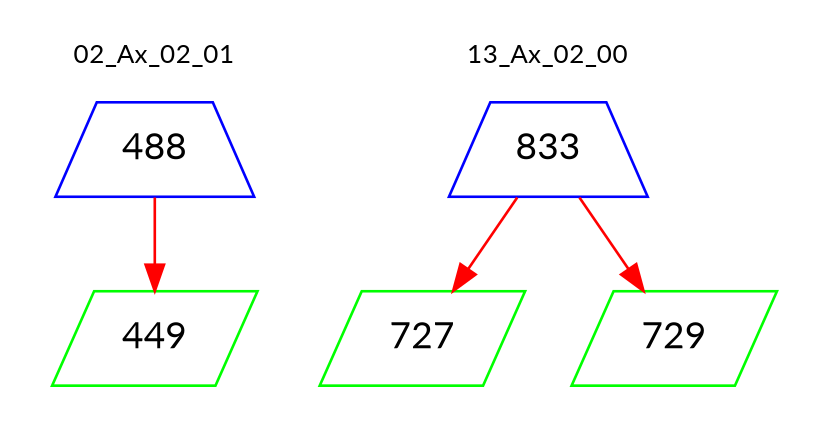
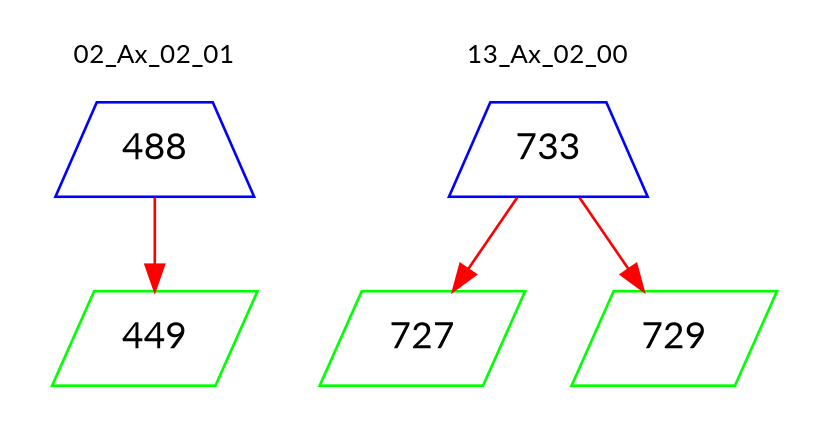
node "833": label "833" -> "733"
